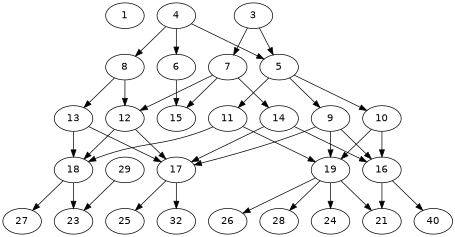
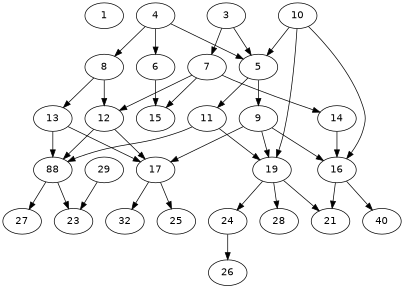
edge "5" -> "10": reversed
edge "14" -> "17": removed
node "18": label "18" -> "88"
edge "19" -> "26": now "24" -> "26"
